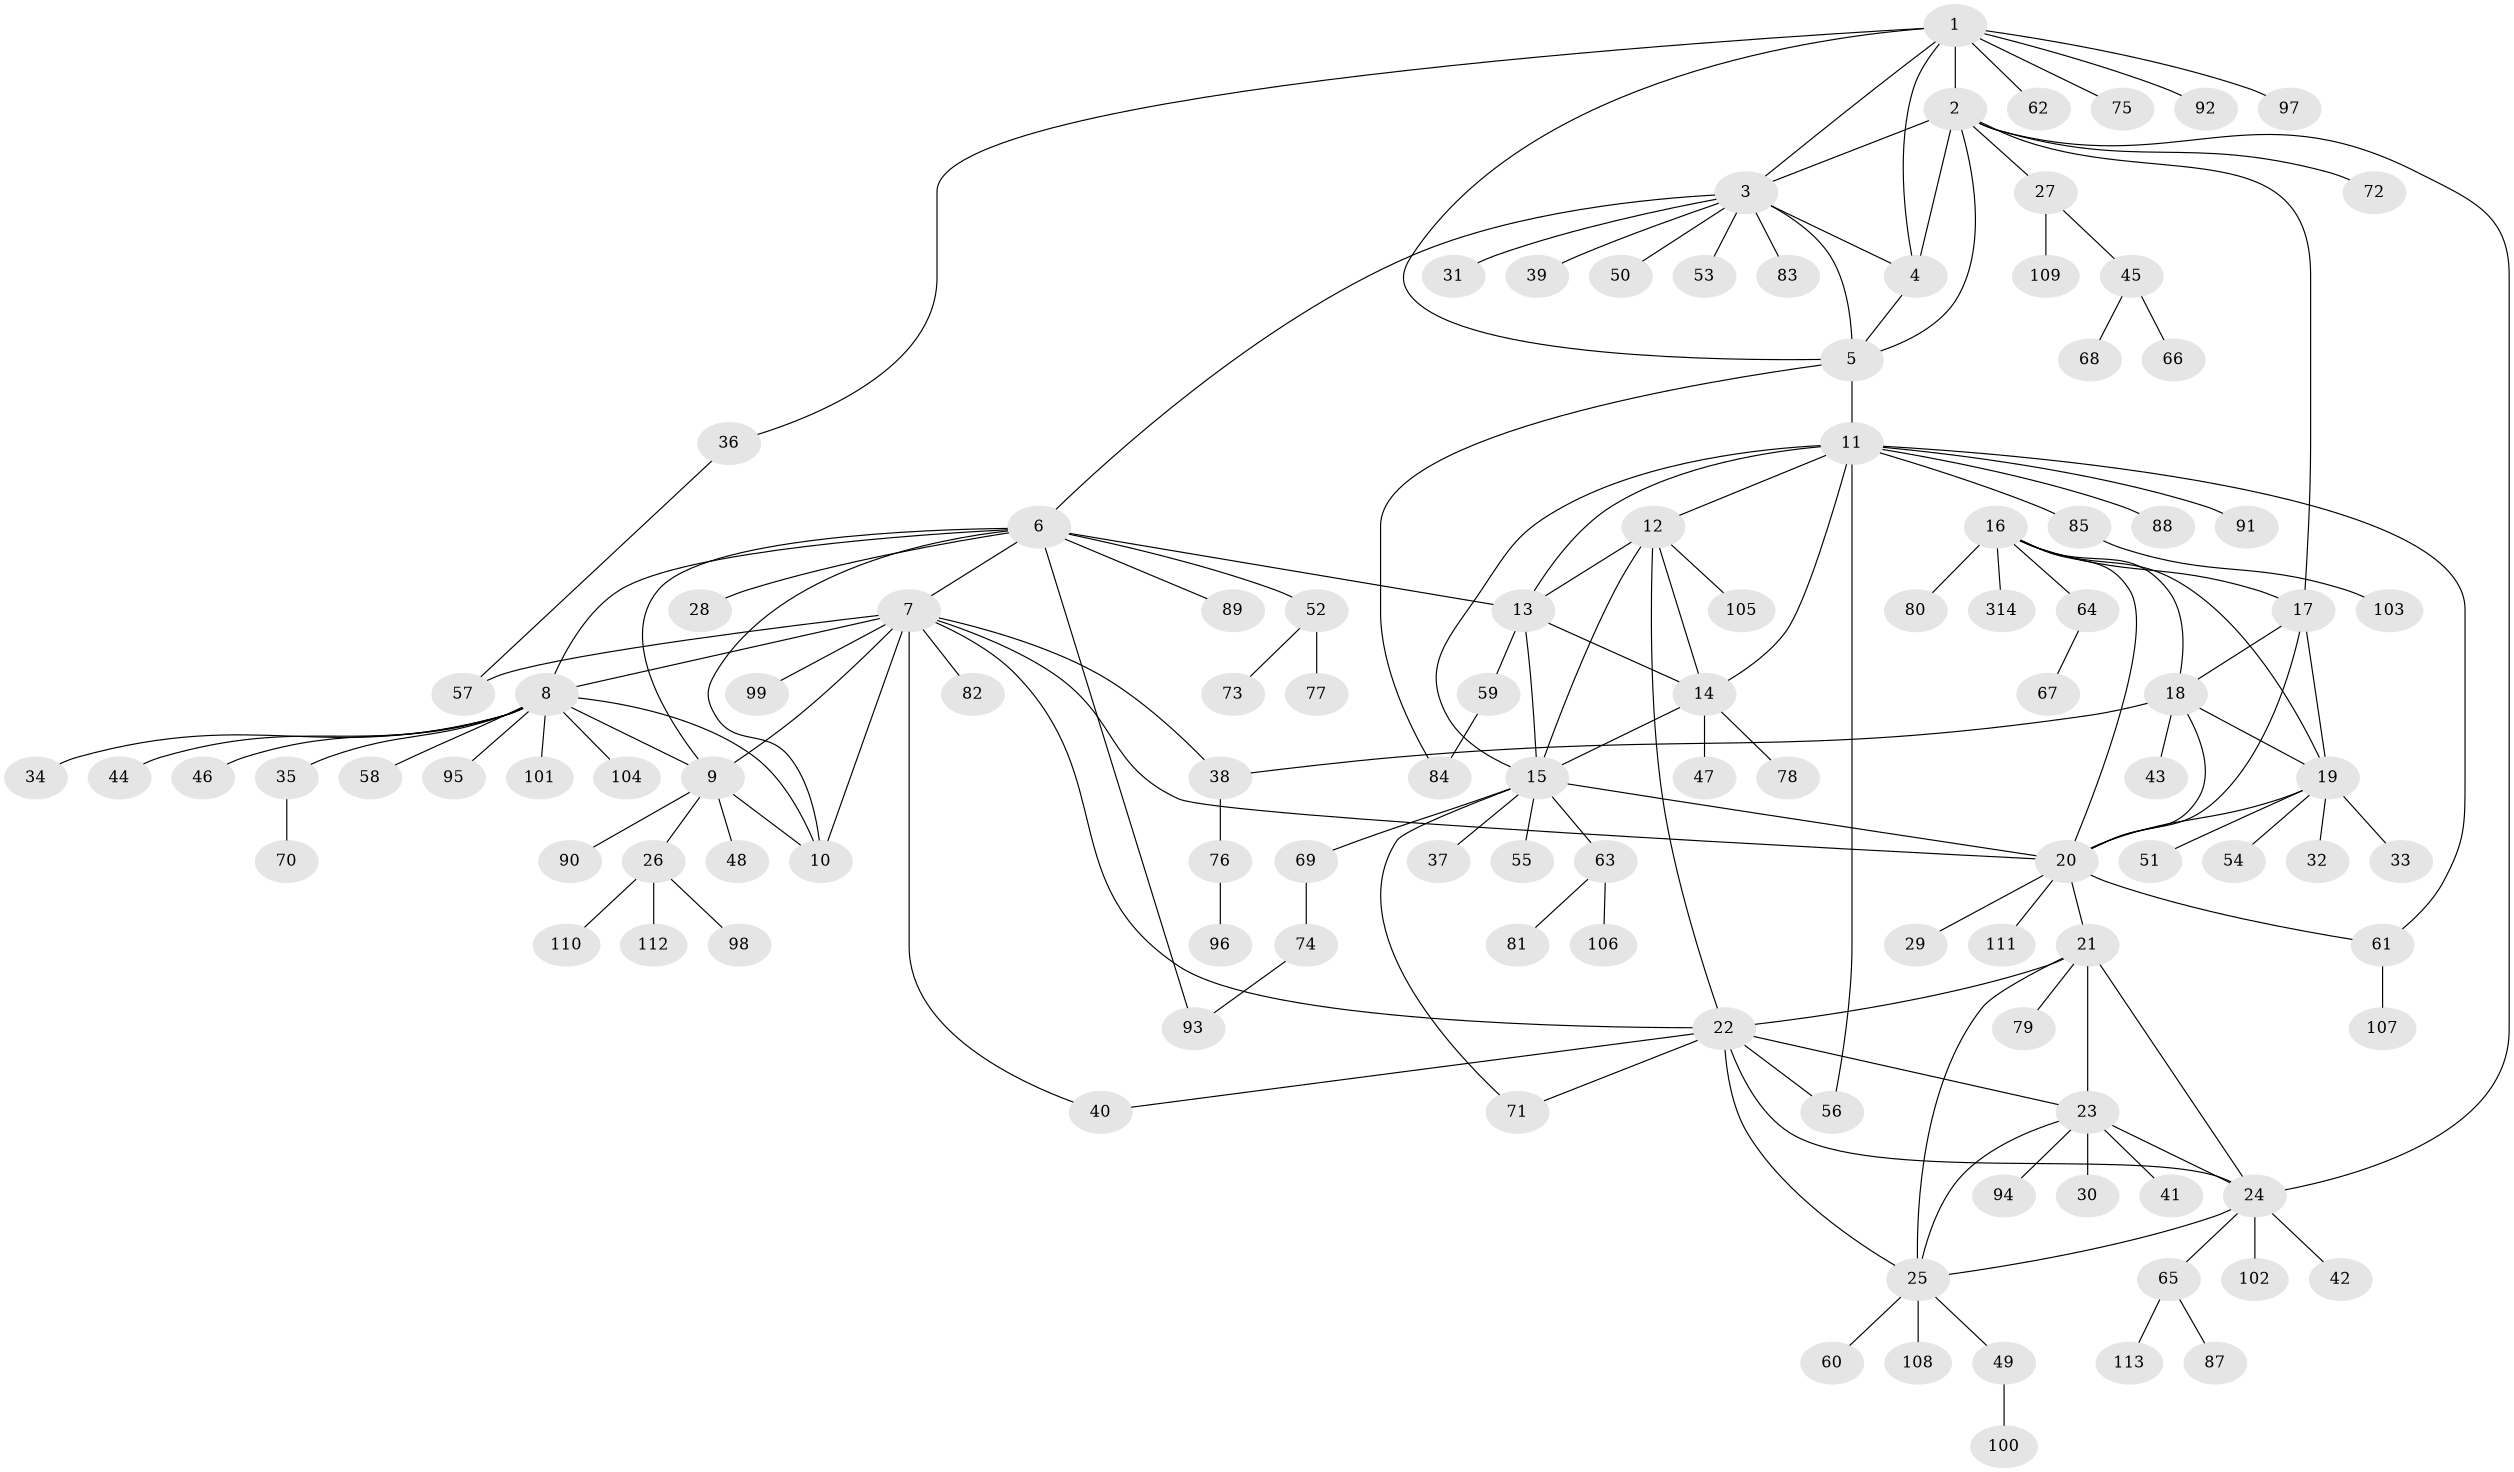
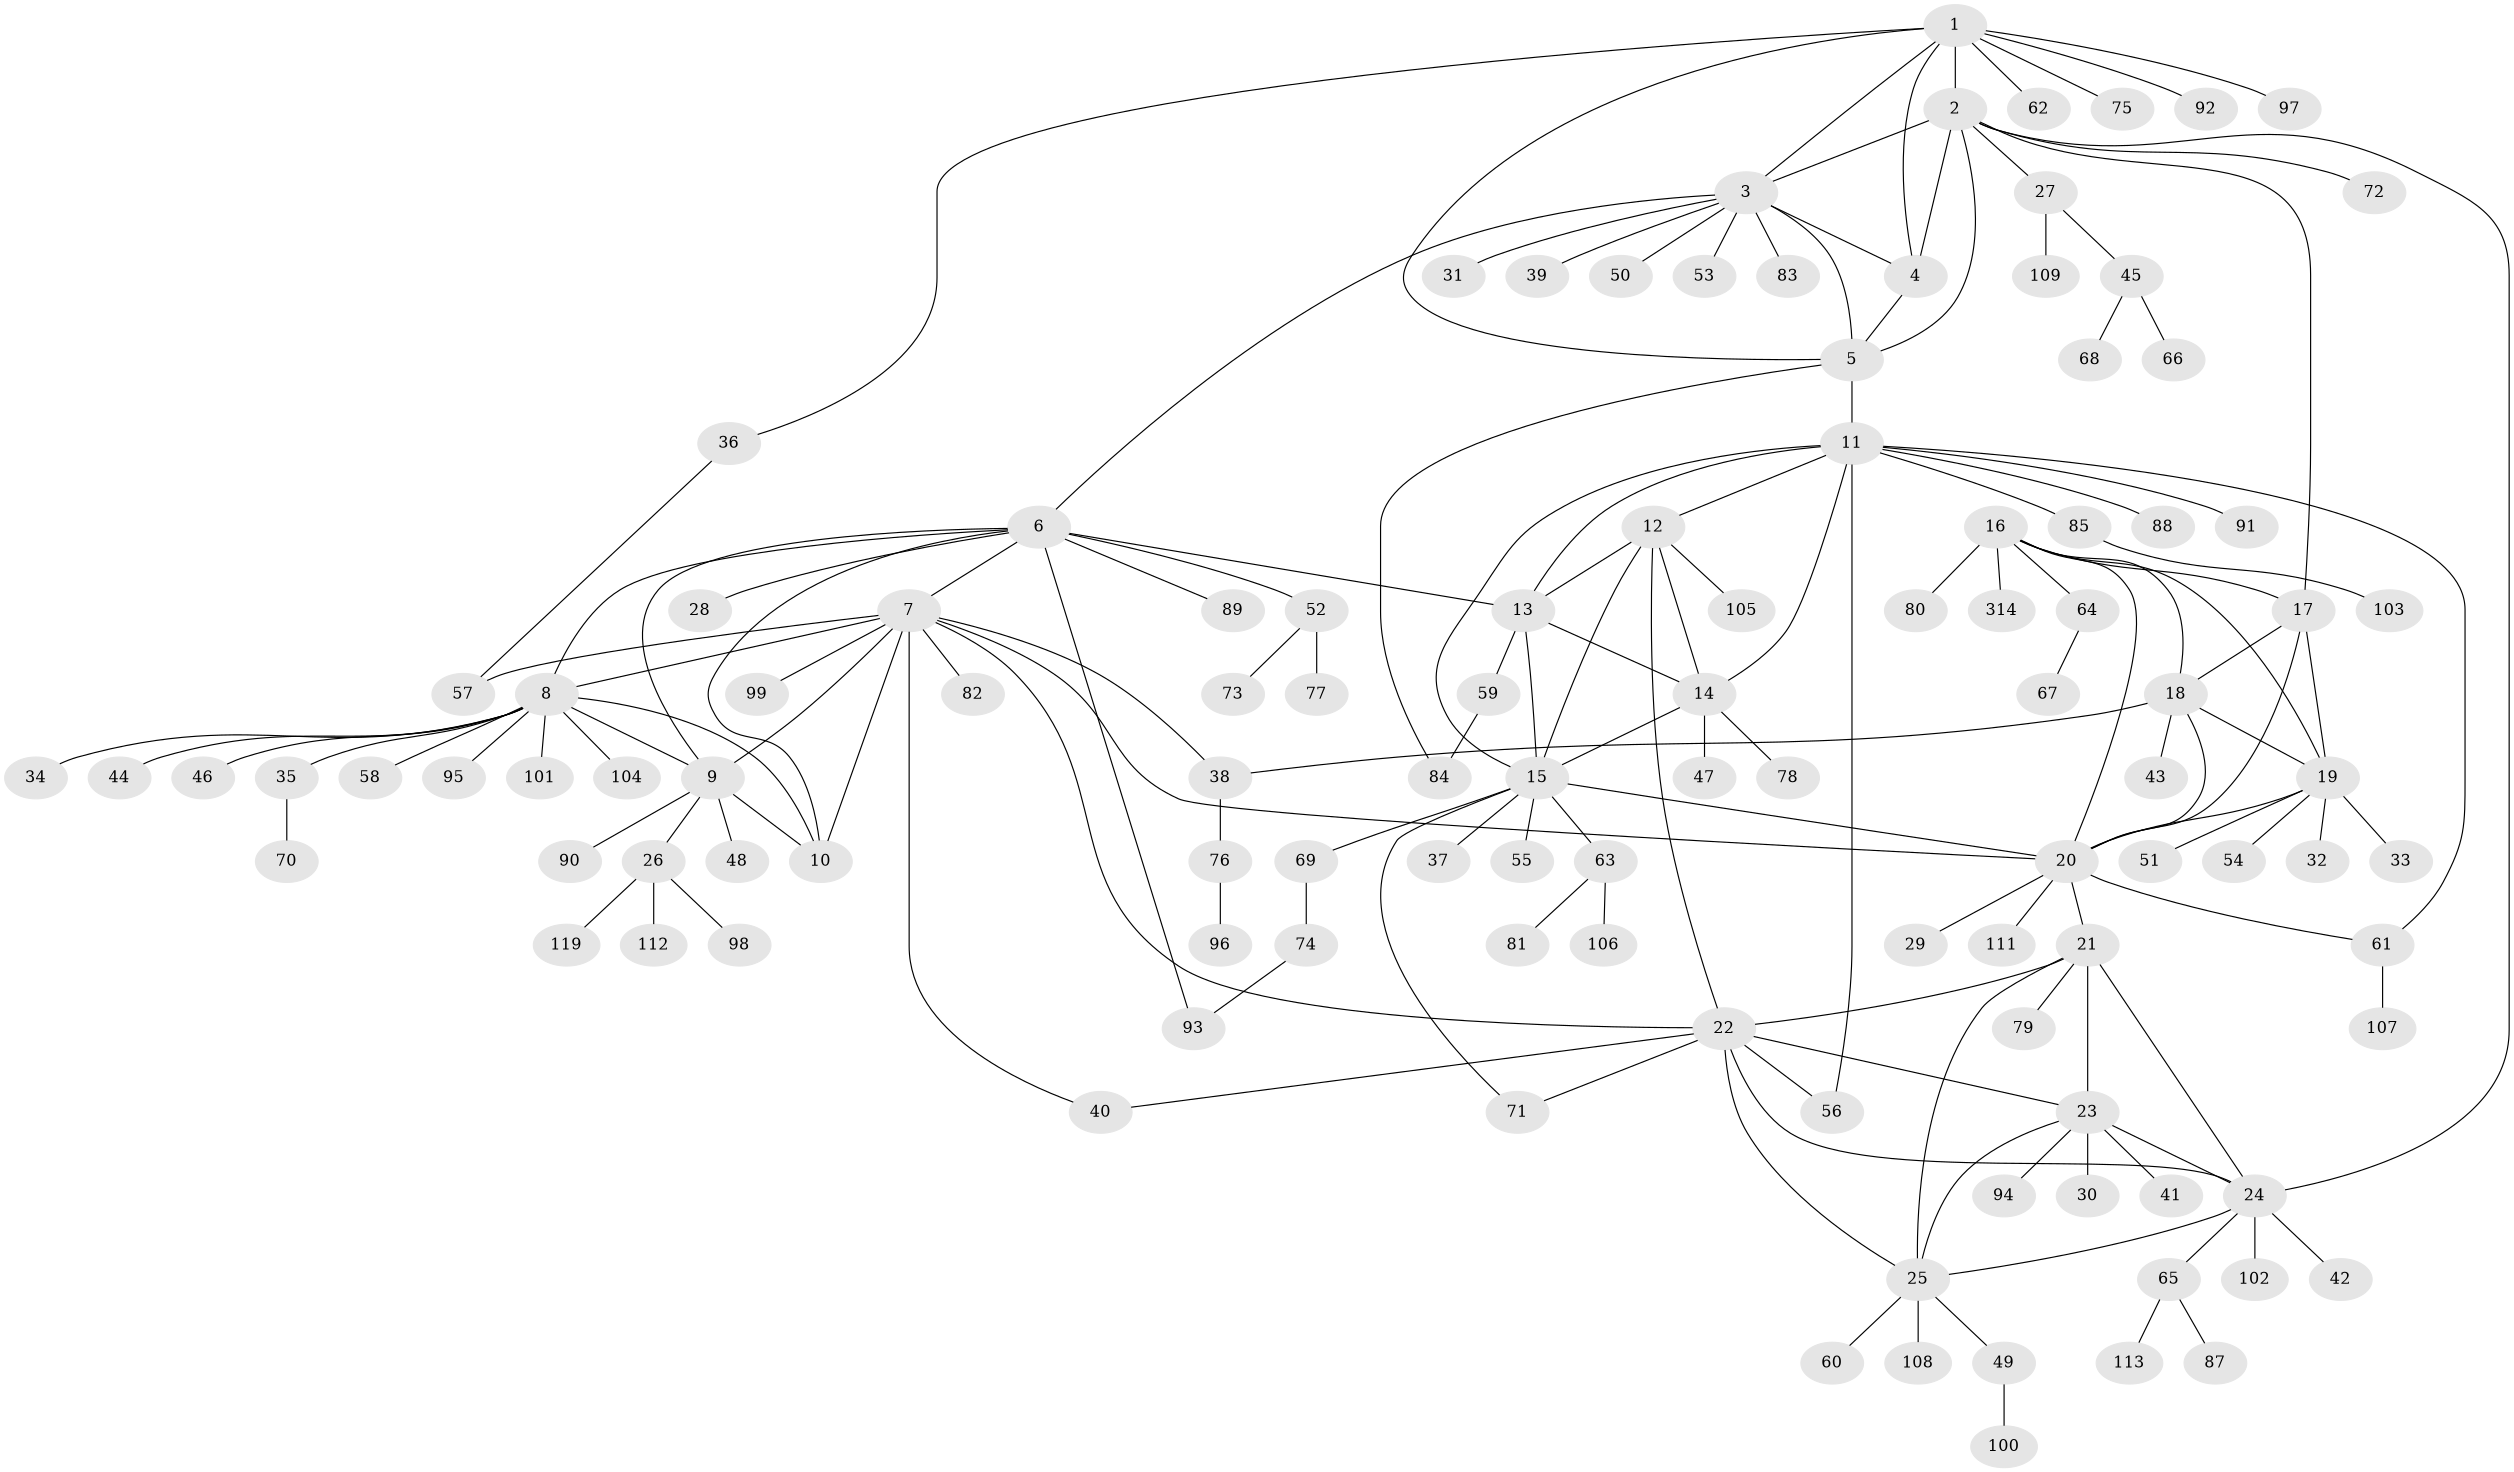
node "110": label "110" -> "119"
